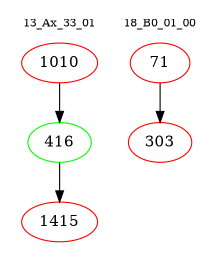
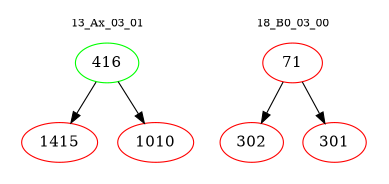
cluster "13_Ax_33_01": label "13_Ax_33_01" -> "13_Ax_03_01"
cluster "18_B0_01_00": label "18_B0_01_00" -> "18_B0_03_00"
edge "1010" -> "416": reversed
node "303": label "303" -> "301"
node "302": added
